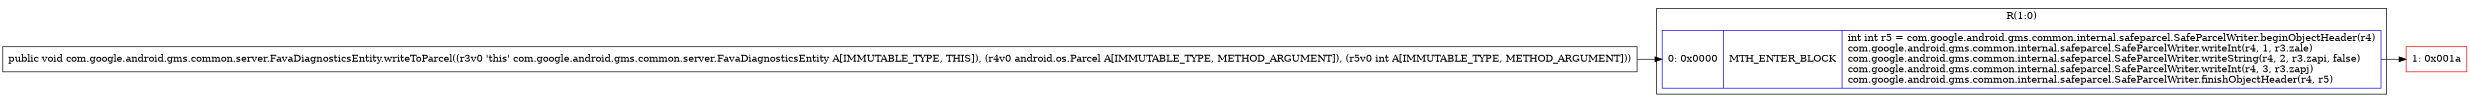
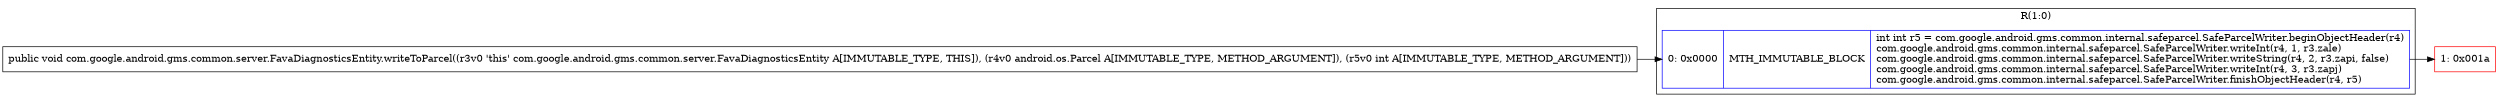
node "0: 0x0000": text "MTH_ENTER_BLOCK" -> "MTH_IMMUTABLE_BLOCK"
